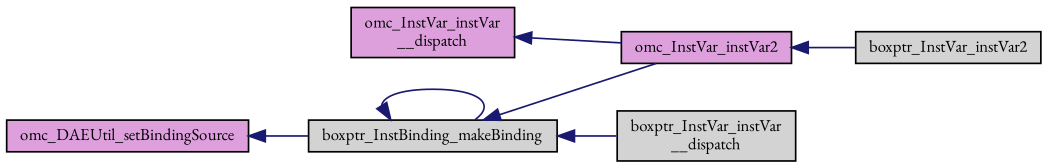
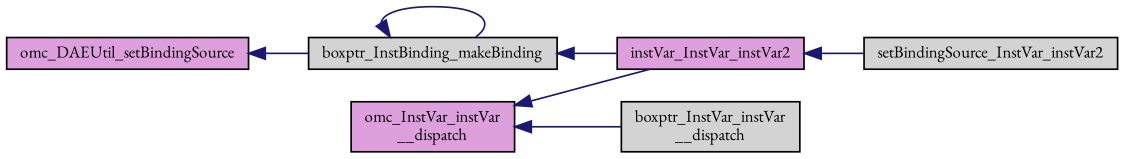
node "omc_InstVar_instVar2": label "omc_InstVar_instVar2" -> "instVar_InstVar_instVar2"
node "boxptr_InstVar_instVar2": label "boxptr_InstVar_instVar2" -> "setBindingSource_InstVar_instVar2"
edge "boxptr_InstVar_instVar __dispatch" -> "boxptr_InstBinding_makeBinding": now "boxptr_InstVar_instVar __dispatch" -> "omc_InstVar_instVar __dispatch"
